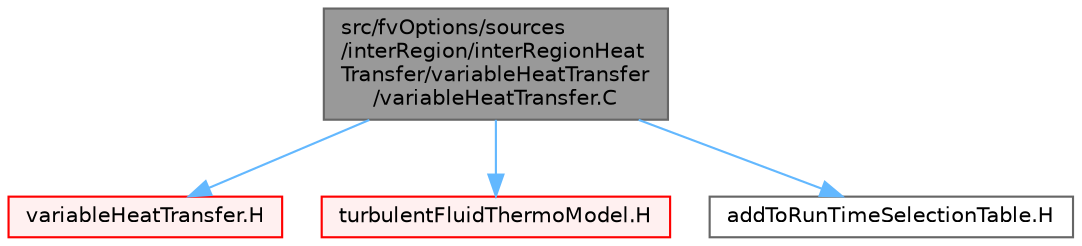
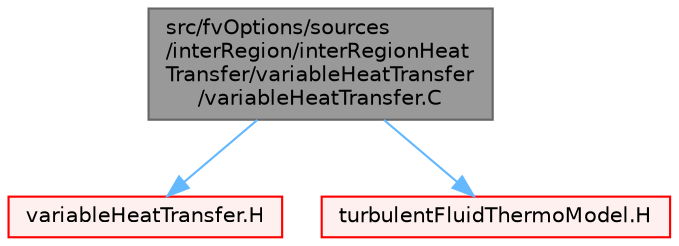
node "addToRunTimeSelectionTable.H": removed
